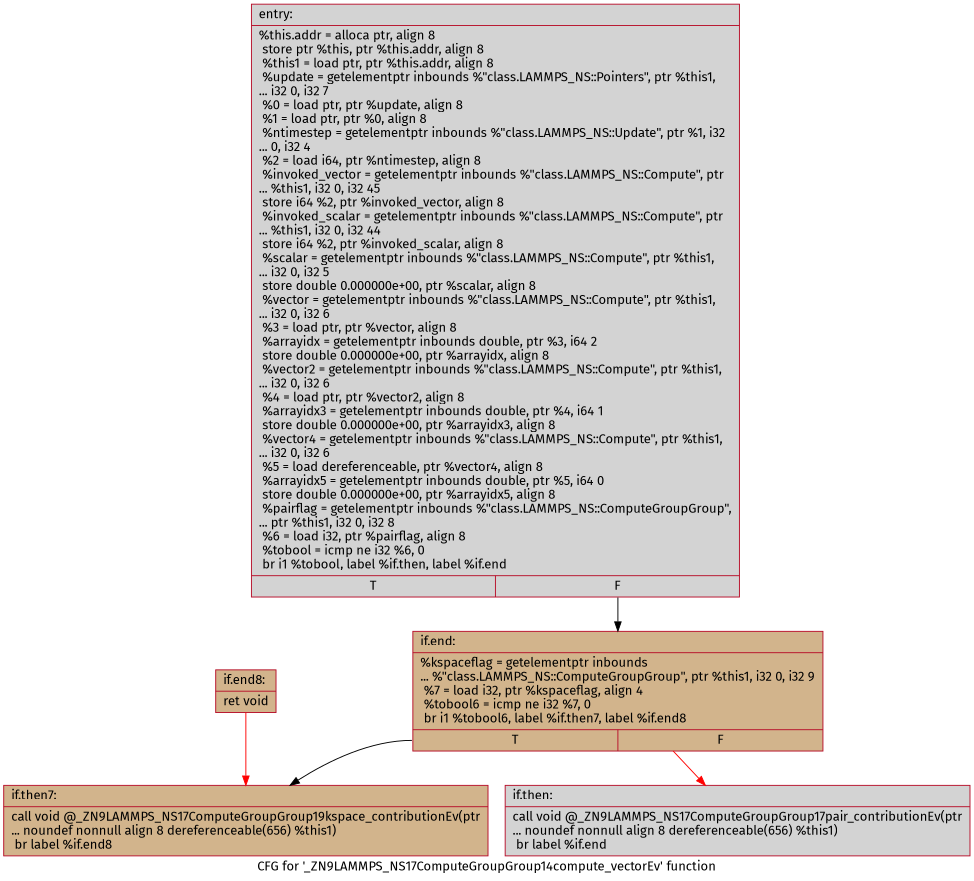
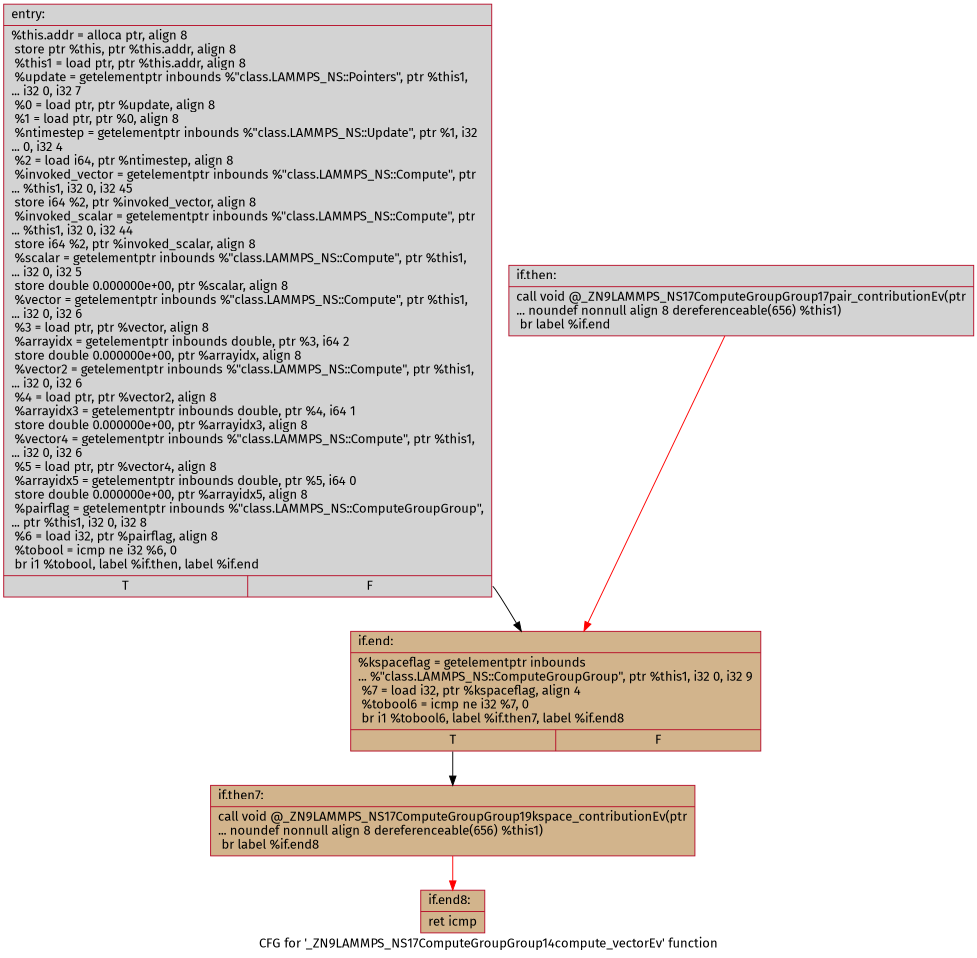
node "entry:": text "%5 = load dereferenceable, ptr %vector4, align 8" -> "%5 = load ptr, ptr %vector4, align 8"
node "if.end8:": text "ret void" -> "ret icmp"
edge "if.end8:" -> "if.then7:": reversed
edge "if.end:" -> "if.then:": reversed
